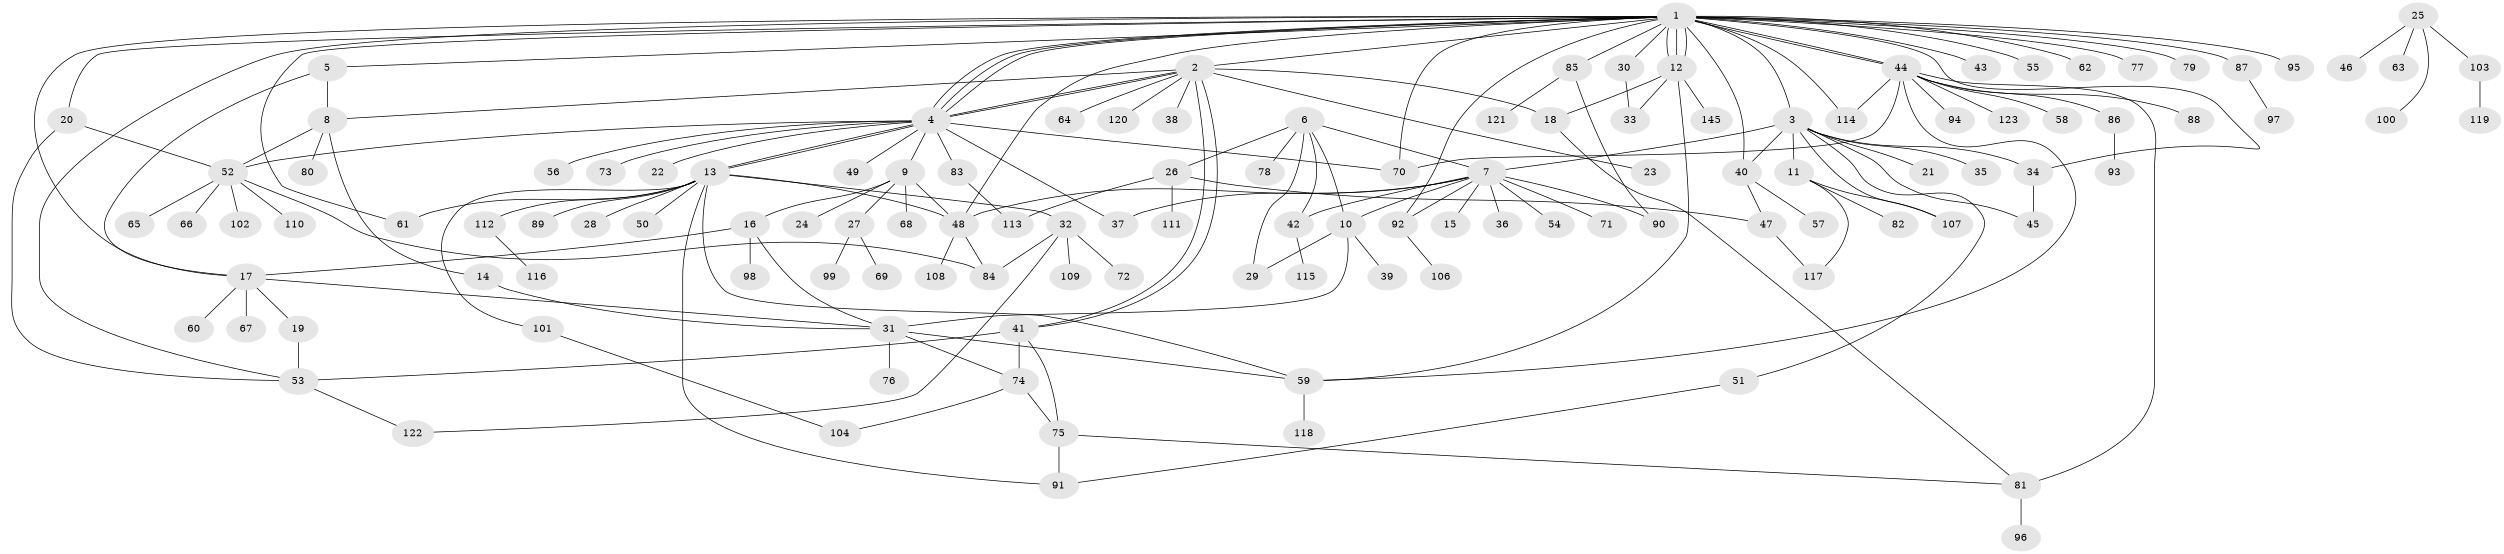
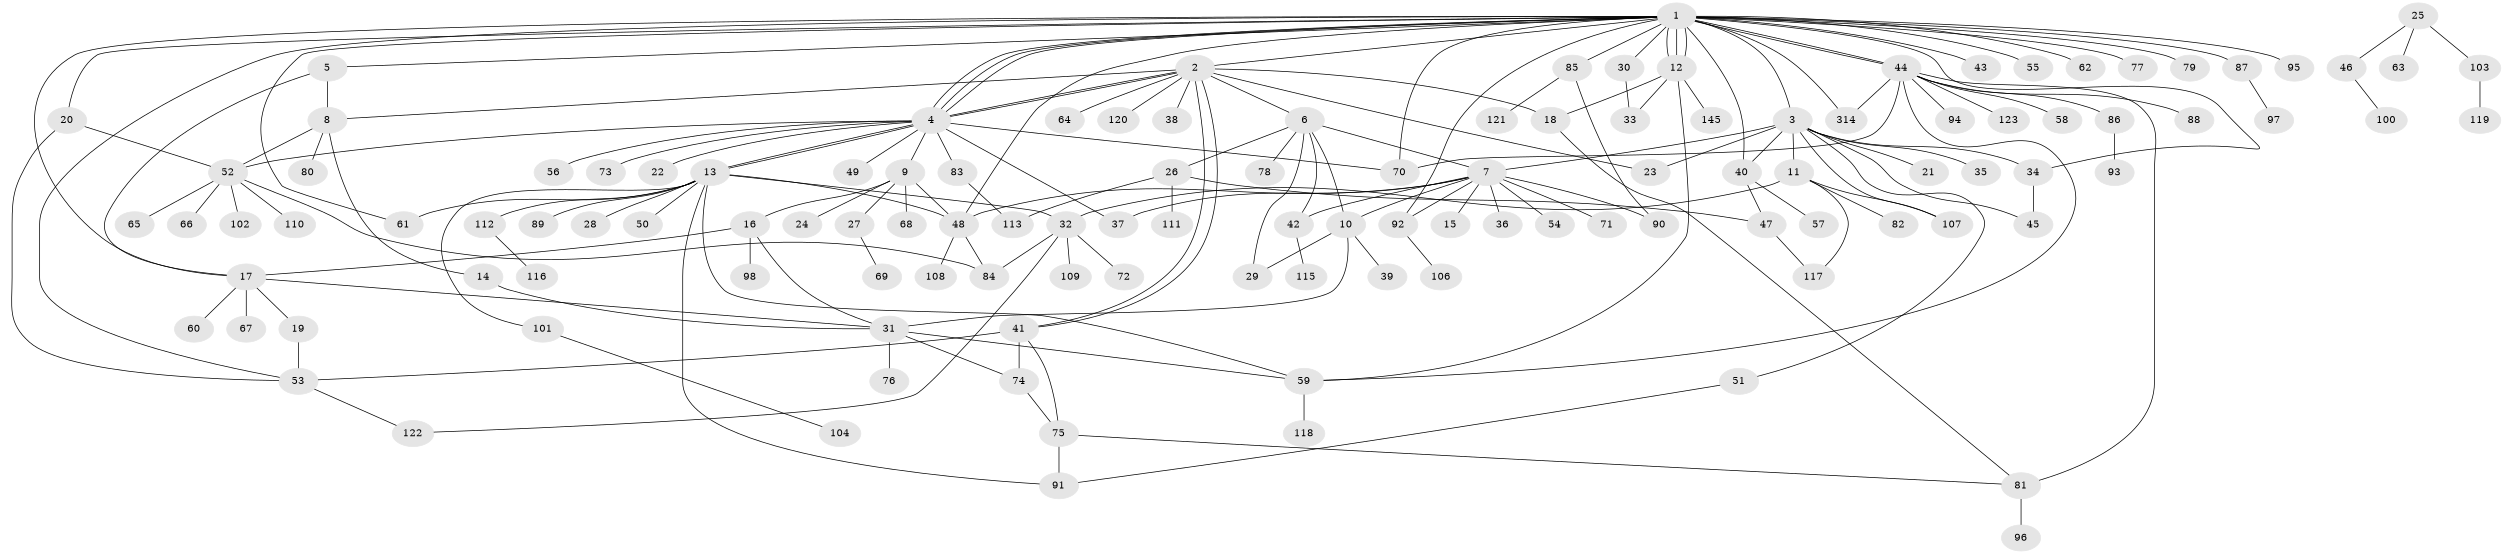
edge "25" -- "100": now "46" -- "100"
edge "2" -- "6": added
node "114": label "114" -> "314"
edge "3" -- "23": added
edge "11" -- "32": added
node "99": removed
edge "74" -- "104": removed
